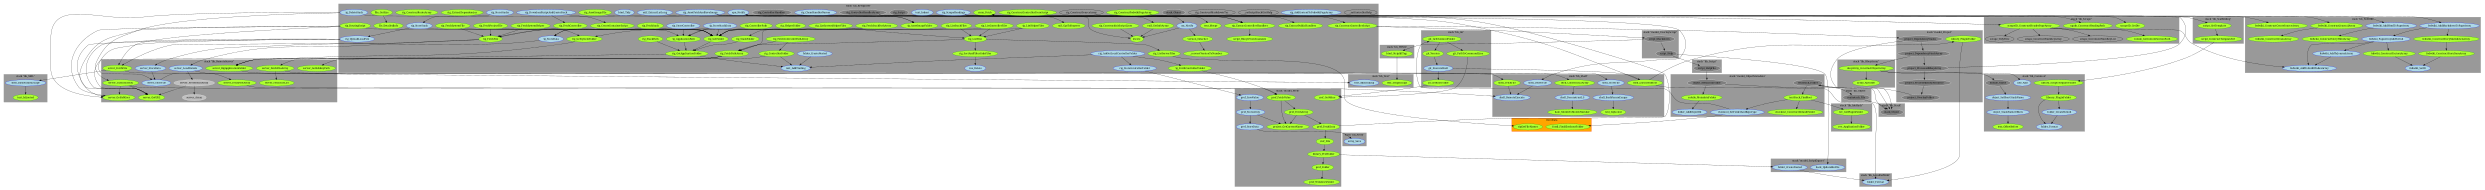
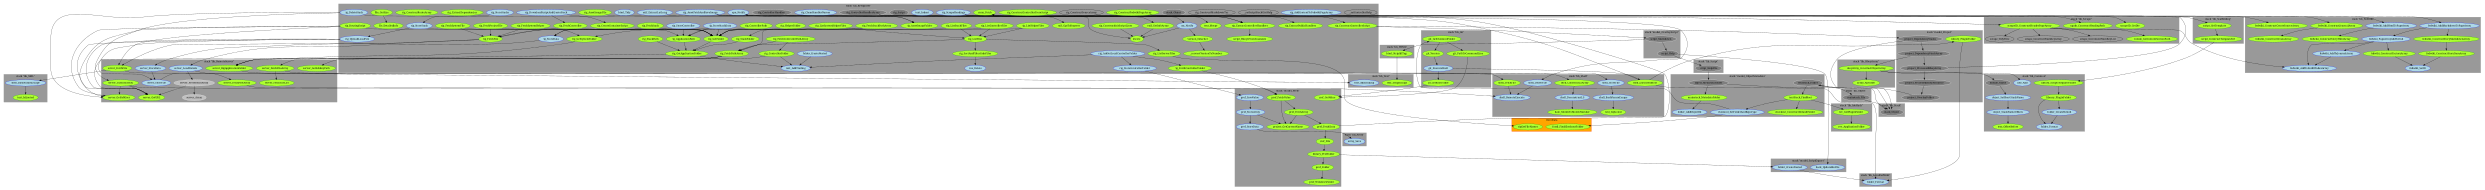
node "mobile_MetadataFolder": label "mobile_MetadataFolder" -> "mainstack_MetadataFolder"
